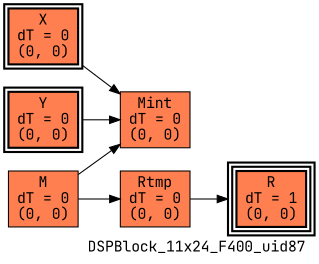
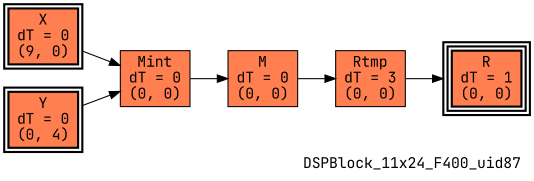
node "X dT = 0 (0, 0)": label "X dT = 0 (0, 0)" -> "X dT = 0 (9, 0)"
node "Y dT = 0 (0, 0)": label "Y dT = 0 (0, 0)" -> "Y dT = 0 (0, 4)"
edge "M dT = 0 (0, 0)" -> "Mint dT = 0 (0, 0)": reversed
node "Rtmp dT = 0 (0, 0)": label "Rtmp dT = 0 (0, 0)" -> "Rtmp dT = 3 (0, 0)"
